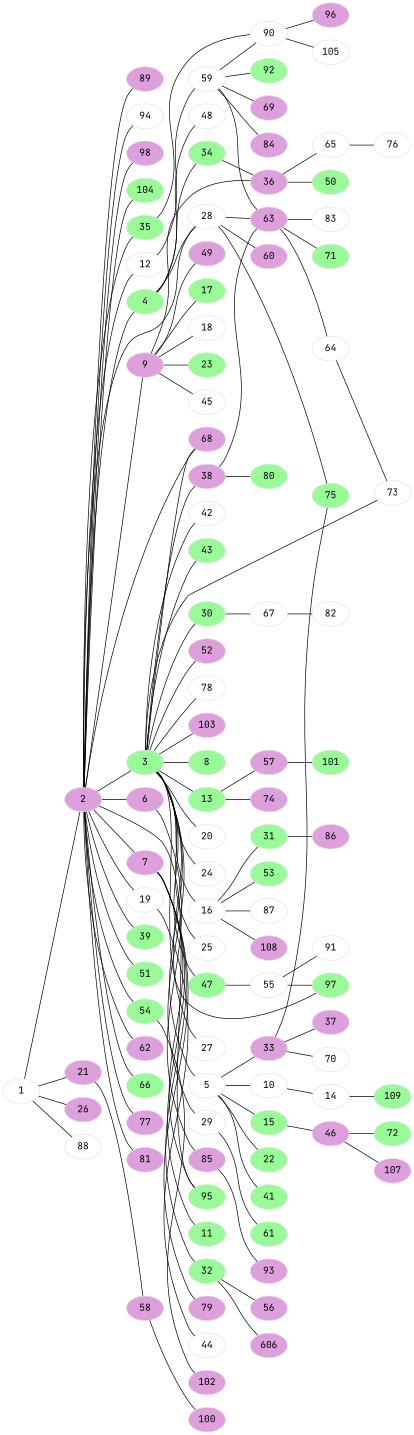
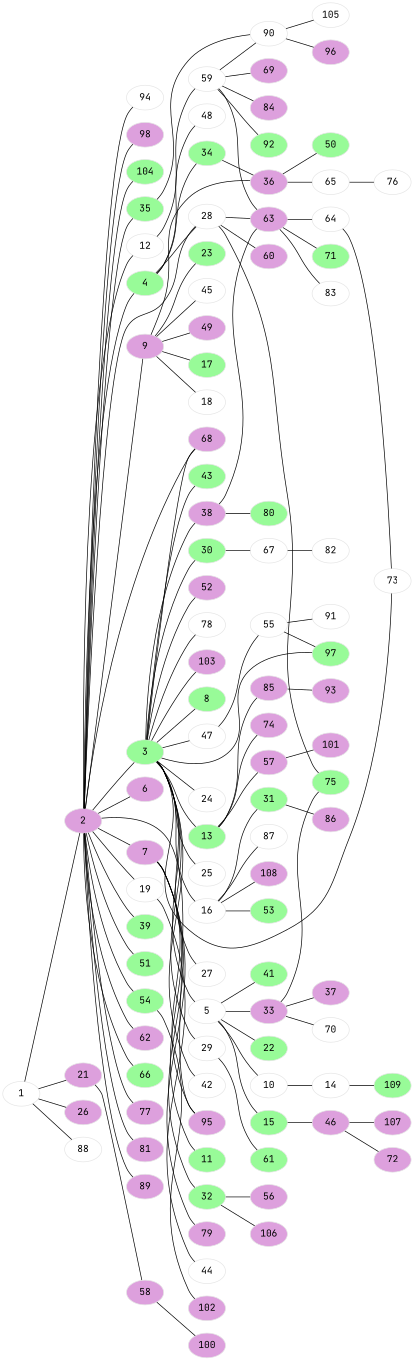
node "101": fillcolor palegreen -> plum
node "20": removed
edge "6" -- "85": now "13" -- "85"
node "47": fillcolor palegreen -> white
node "72": fillcolor palegreen -> plum
node "95": fillcolor palegreen -> plum
node "606": label "606" -> "106"
